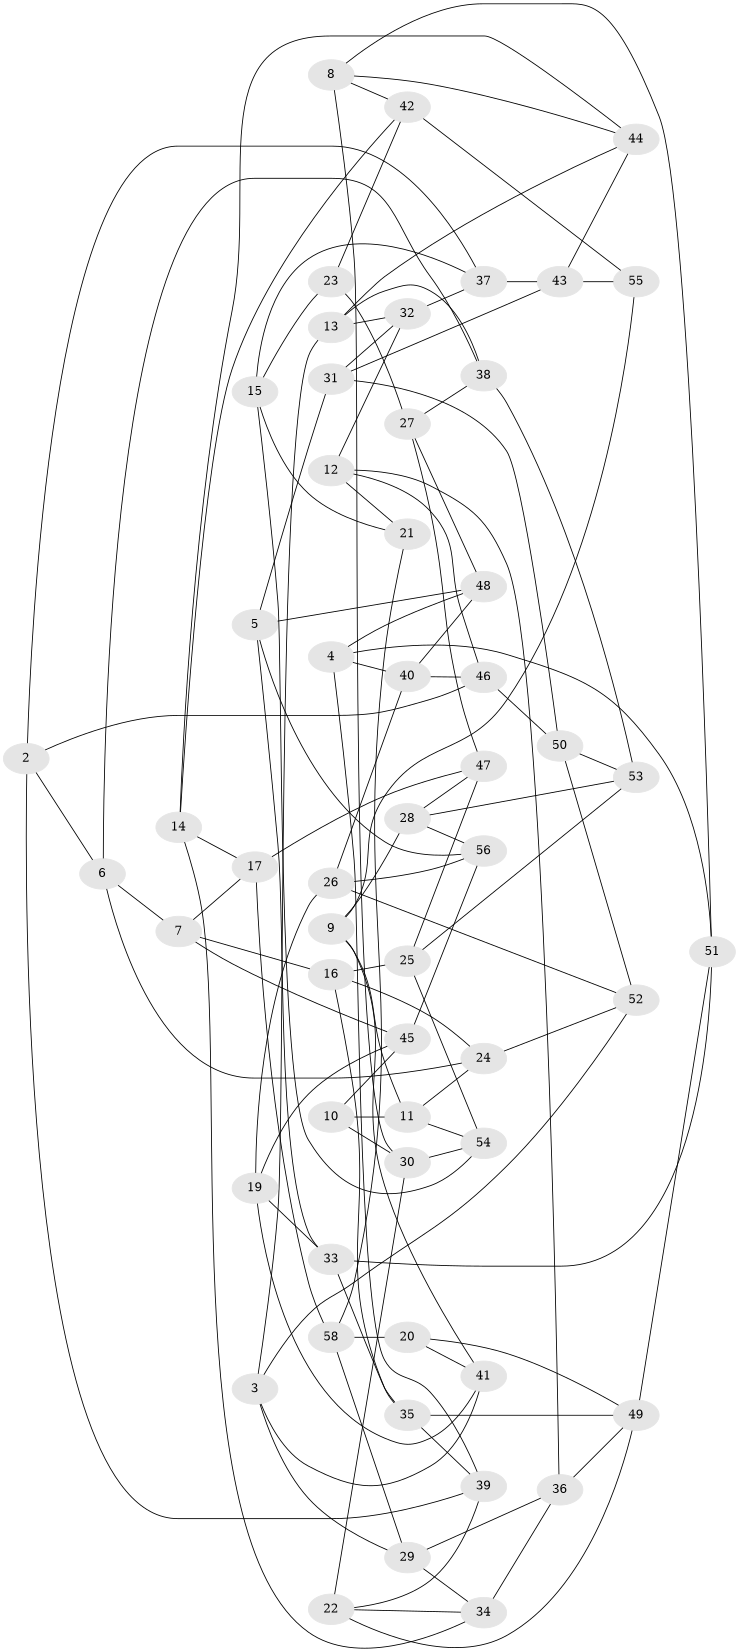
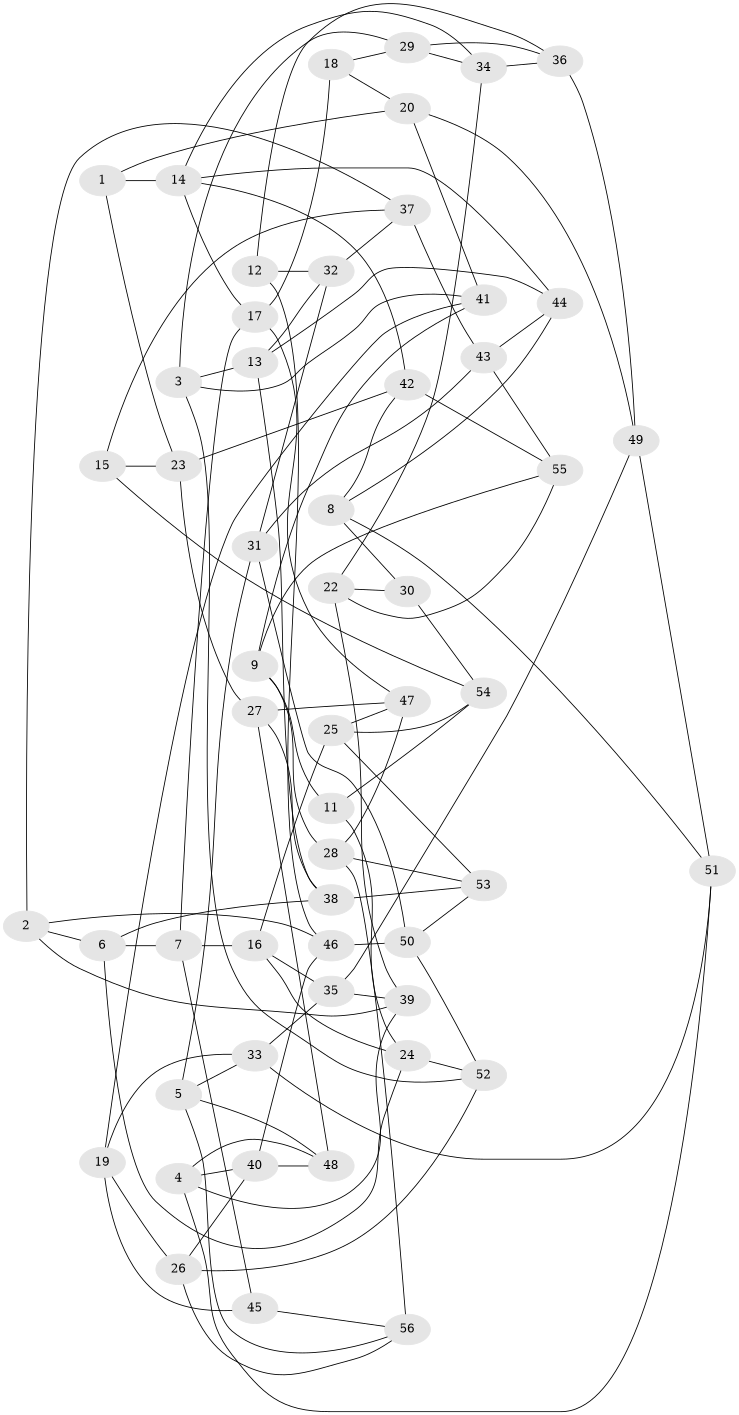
node "1": added
node "21": removed
node "10": removed
node "58": label "58" -> "18"
edge "49" -- "22": now "55" -- "22"
